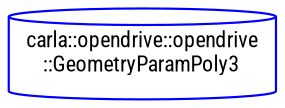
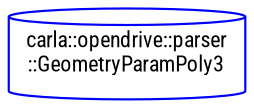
node "carla::opendrive::opendrive ::GeometryParamPoly3": label "carla::opendrive::opendrive ::GeometryParamPoly3" -> "carla::opendrive::parser ::GeometryParamPoly3"
